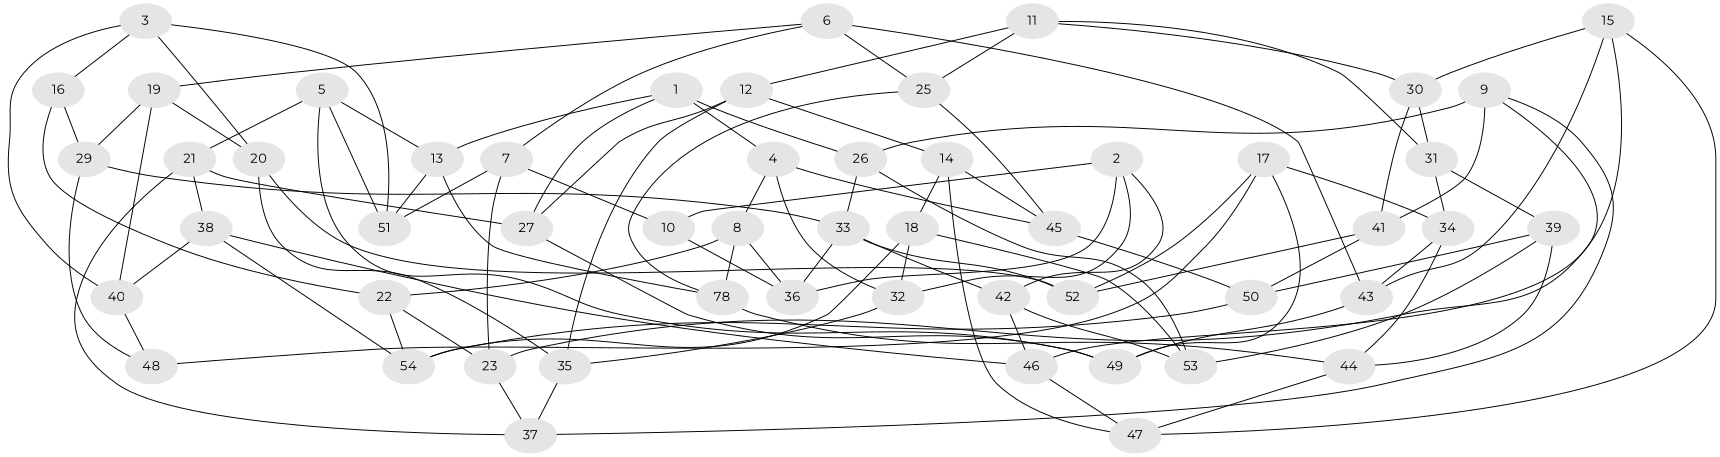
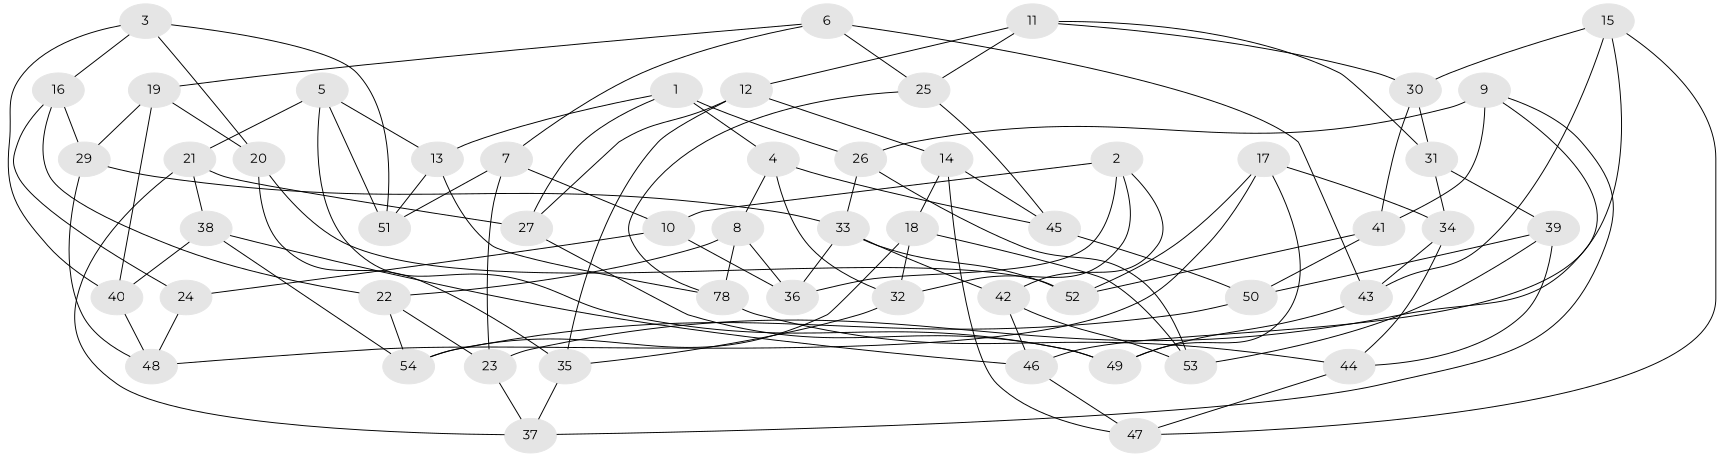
node "24": added
